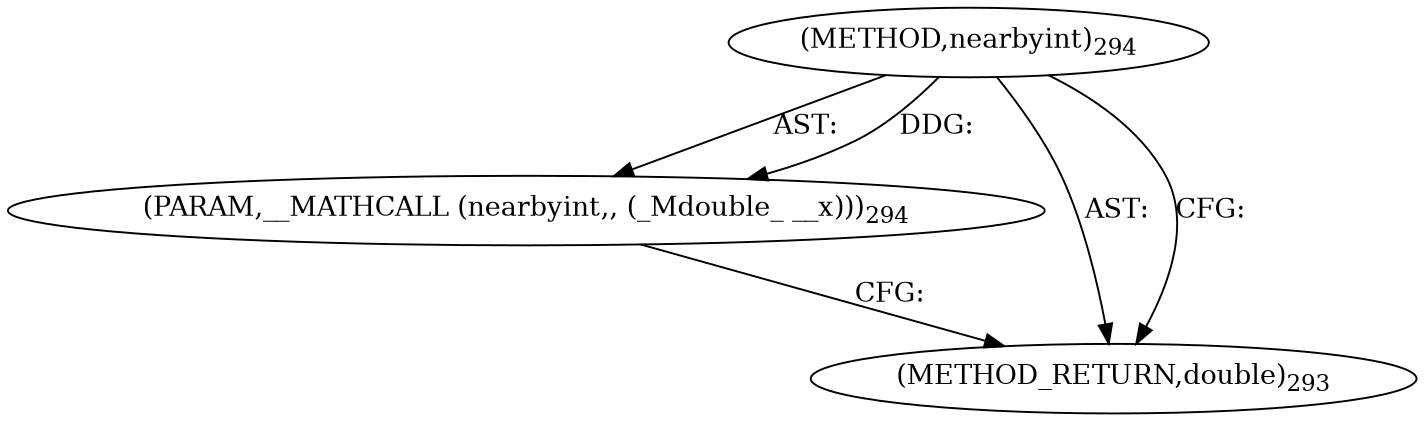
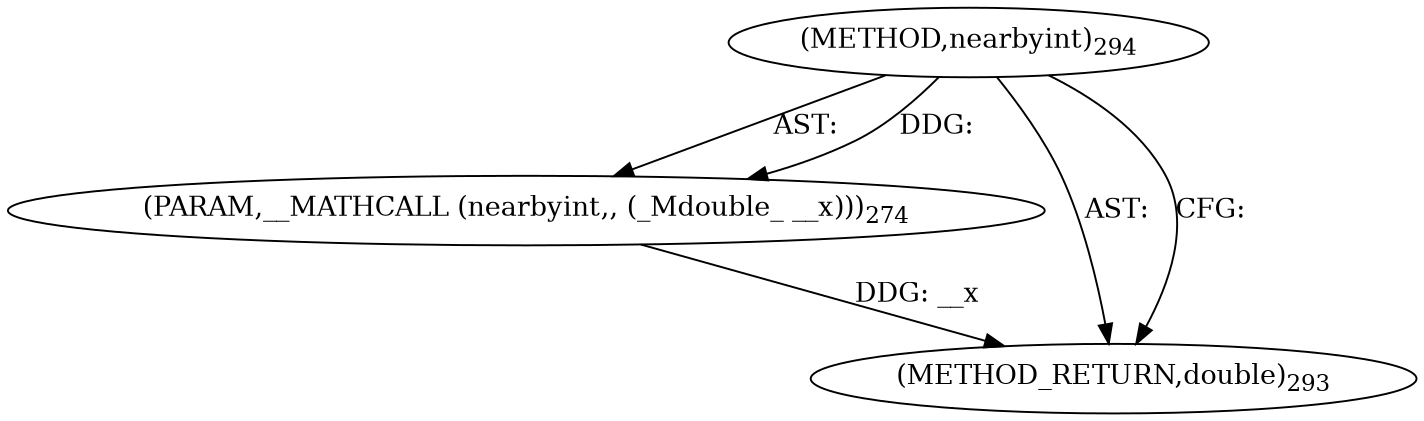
node "(PARAM,__MATHCALL (nearbyint,, (_Mdouble_ __x)))": text "294" -> "274"
edge "(PARAM,__MATHCALL (nearbyint,, (_Mdouble_ __x)))" -> "(METHOD_RETURN,double)": label "CFG: " -> "DDG: __x"
